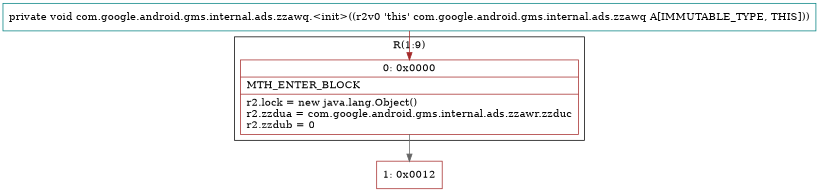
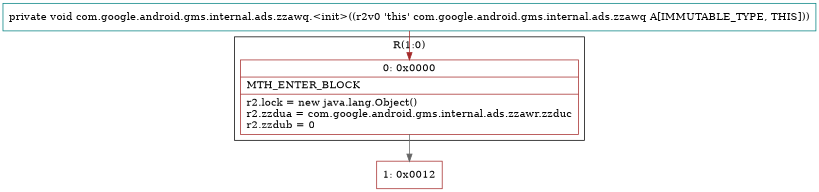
cluster "R(1:9)": label "R(1:9)" -> "R(1:0)"
